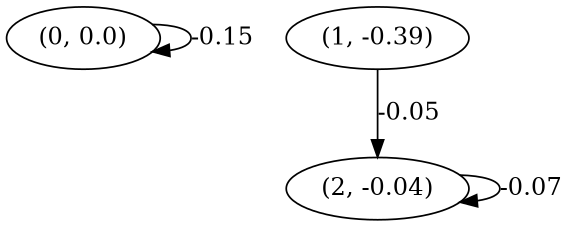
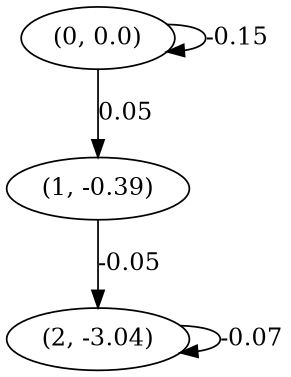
edge "(0, 0.0)" -> "(1, -0.39)": added, label "0.05"
node "(2, -0.04)": label "(2, -0.04)" -> "(2, -3.04)"
